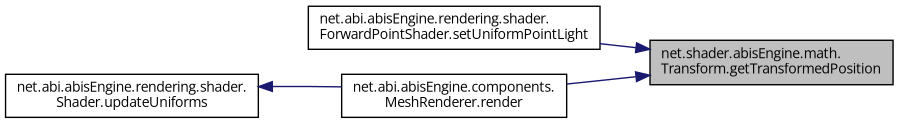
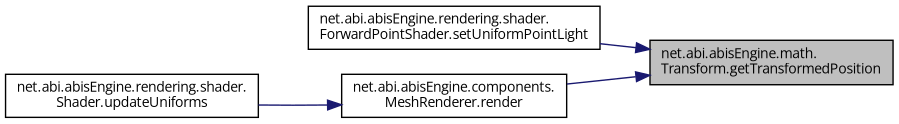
node "net.shader.abisEngine.math. Transform.getTransformedPosition": label "net.shader.abisEngine.math. Transform.getTransformedPosition" -> "net.abi.abisEngine.math. Transform.getTransformedPosition"
edge "net.abi.abisEngine.components. MeshRenderer.render" -> "net.abi.abisEngine.rendering.shader. Shader.updateUniforms": reversed
